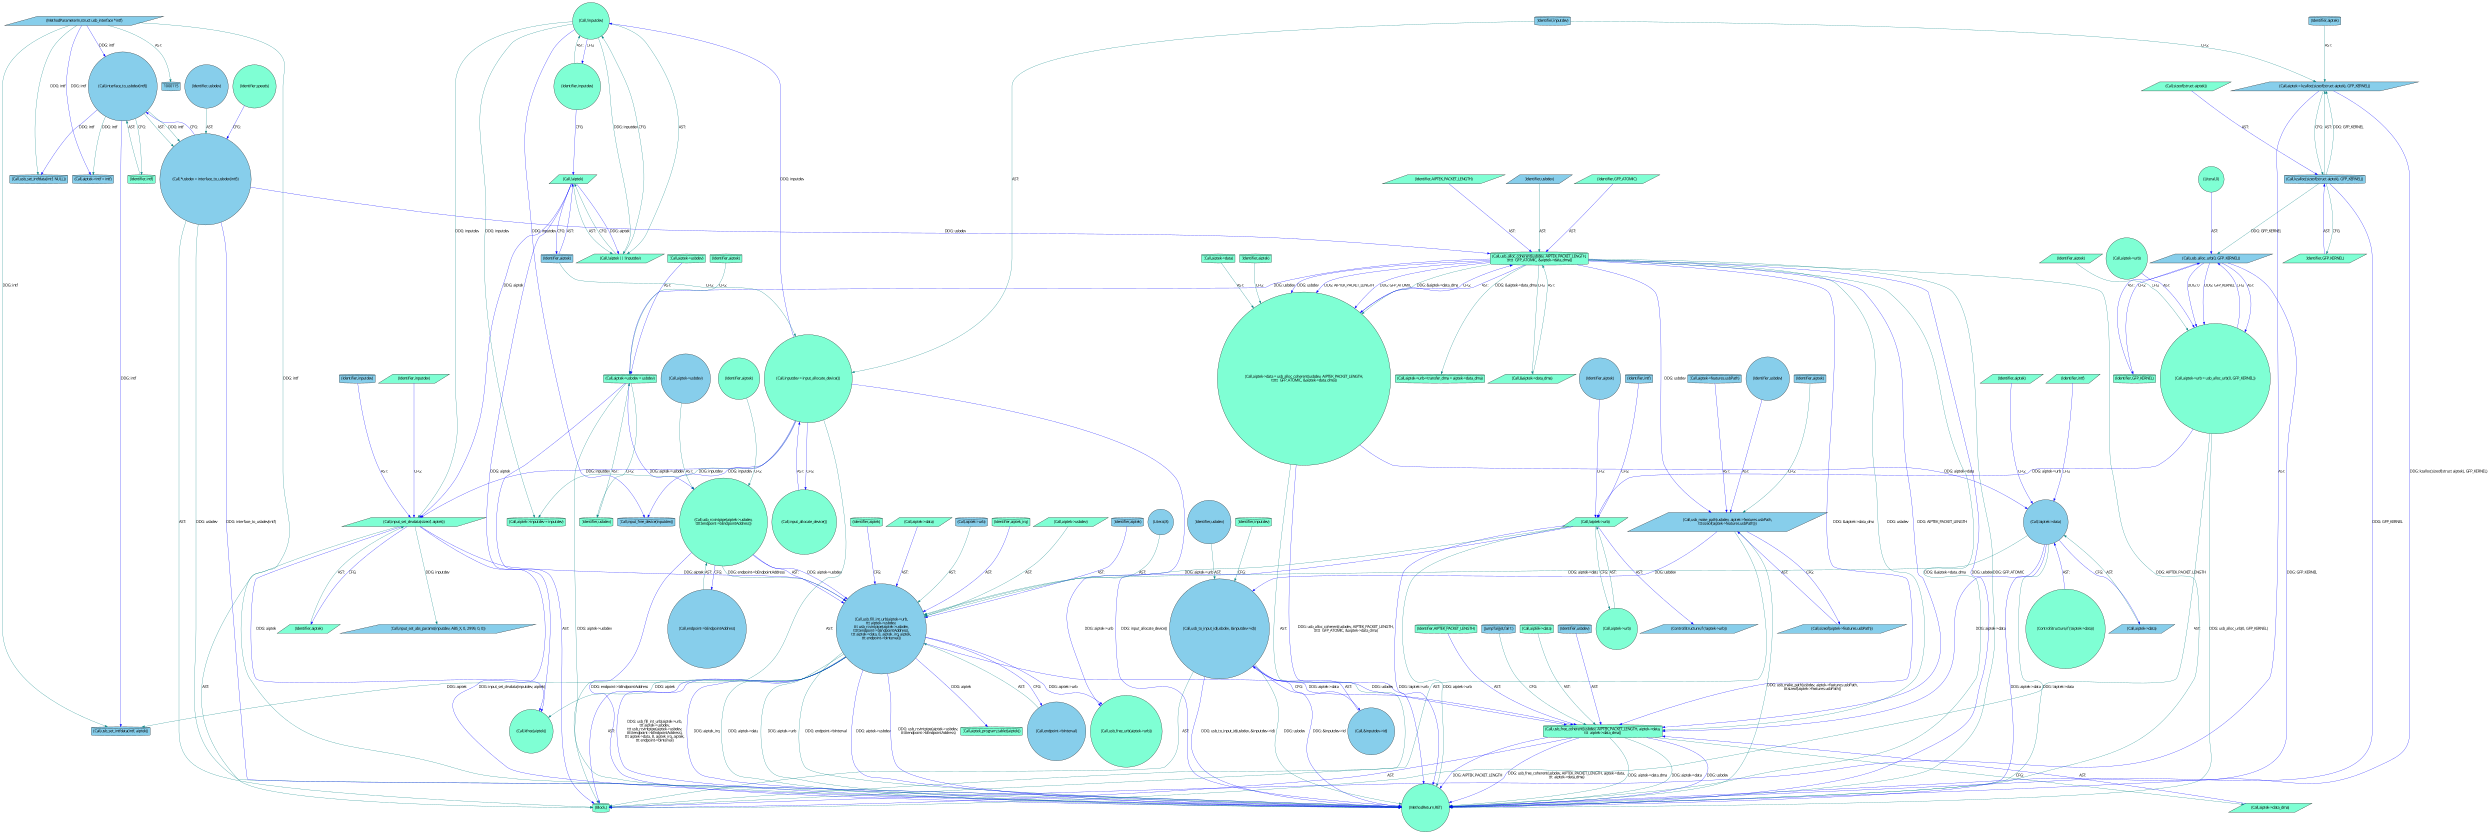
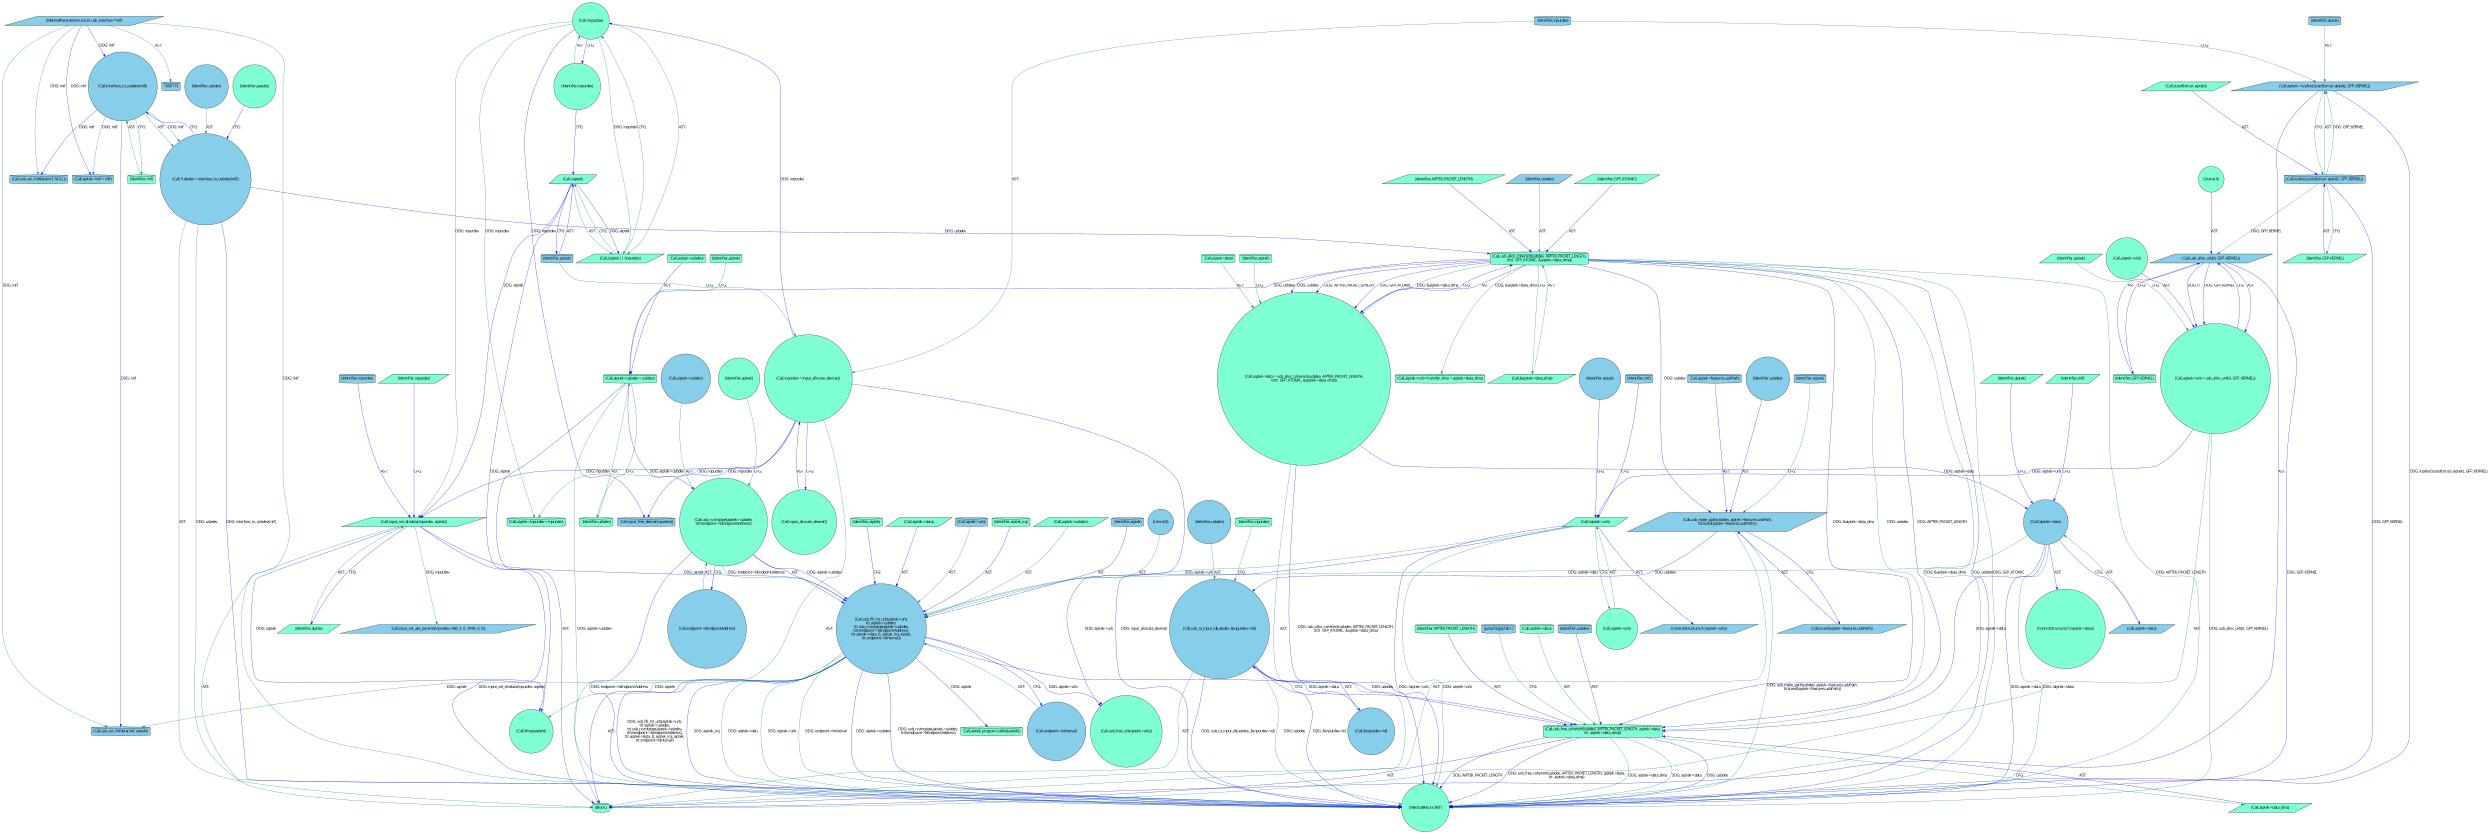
node "(Call,input_set_drvdata(sizeof, aiptek))": label "(Call,input_set_drvdata(sizeof, aiptek))" -> "(Call,input_set_drvdata(inputdev, aiptek))"
edge "(ControlStructure,if (!aiptek->data))" -> "(Call,!aiptek->data)": reversed
